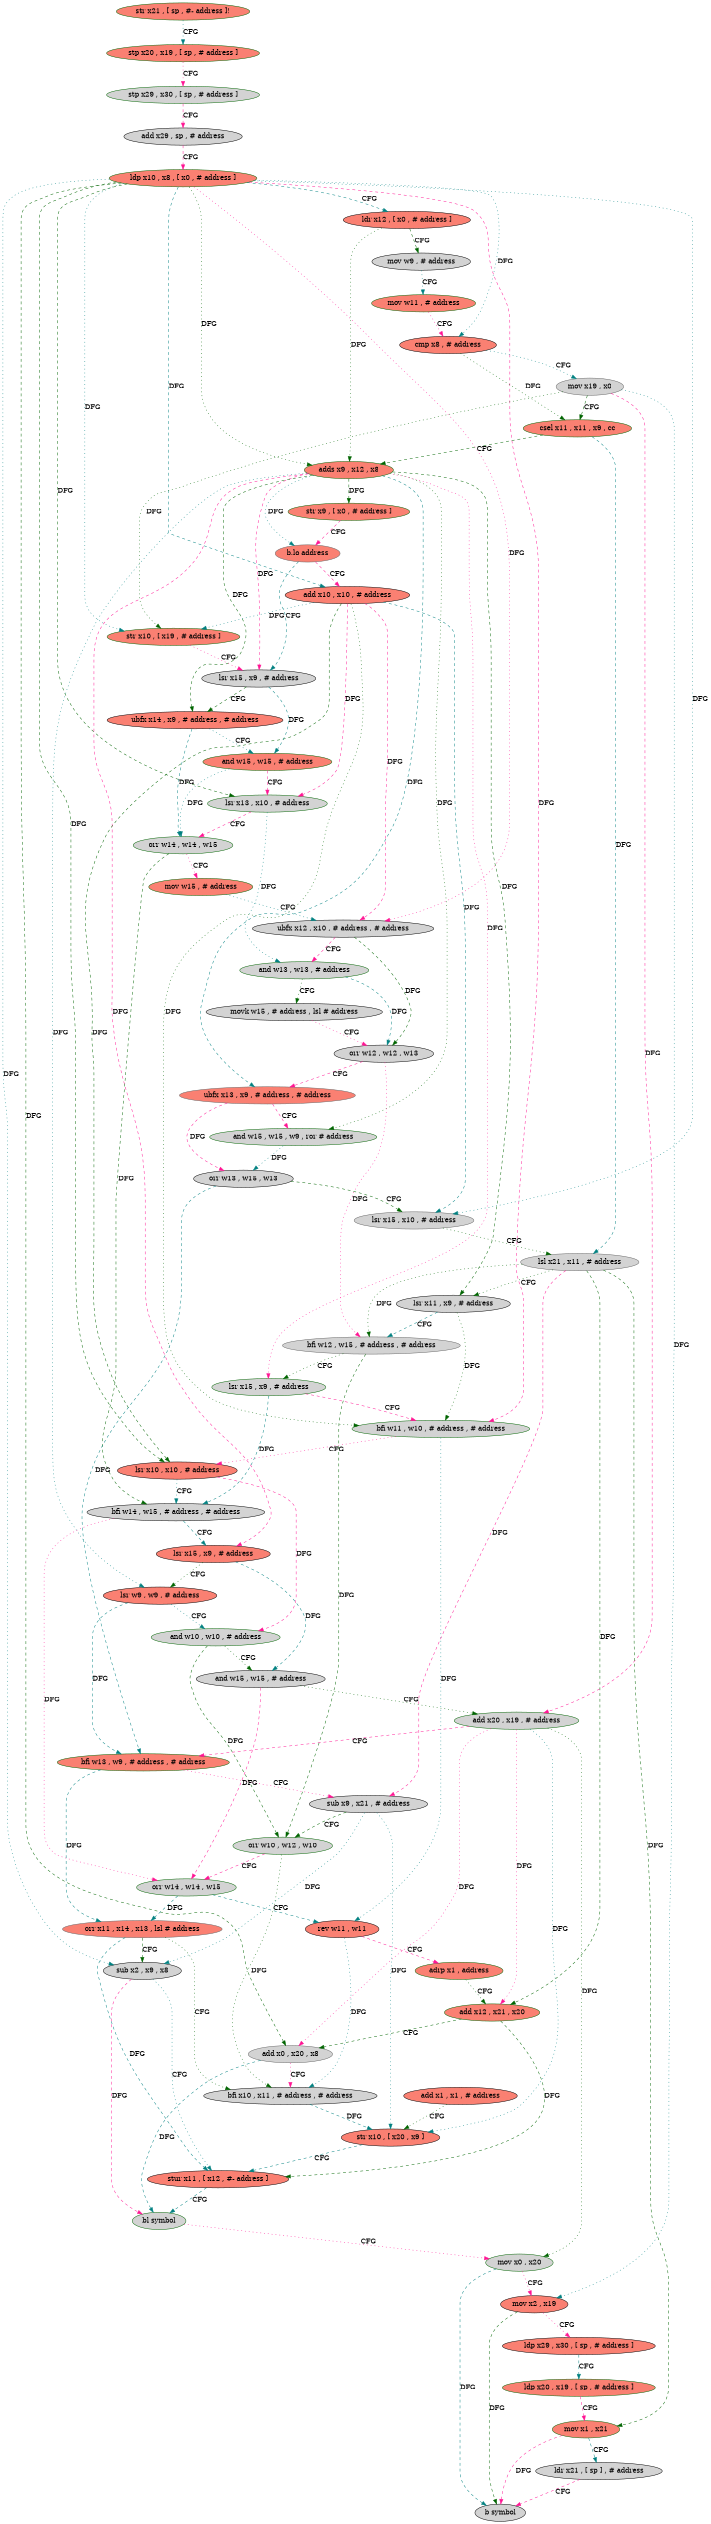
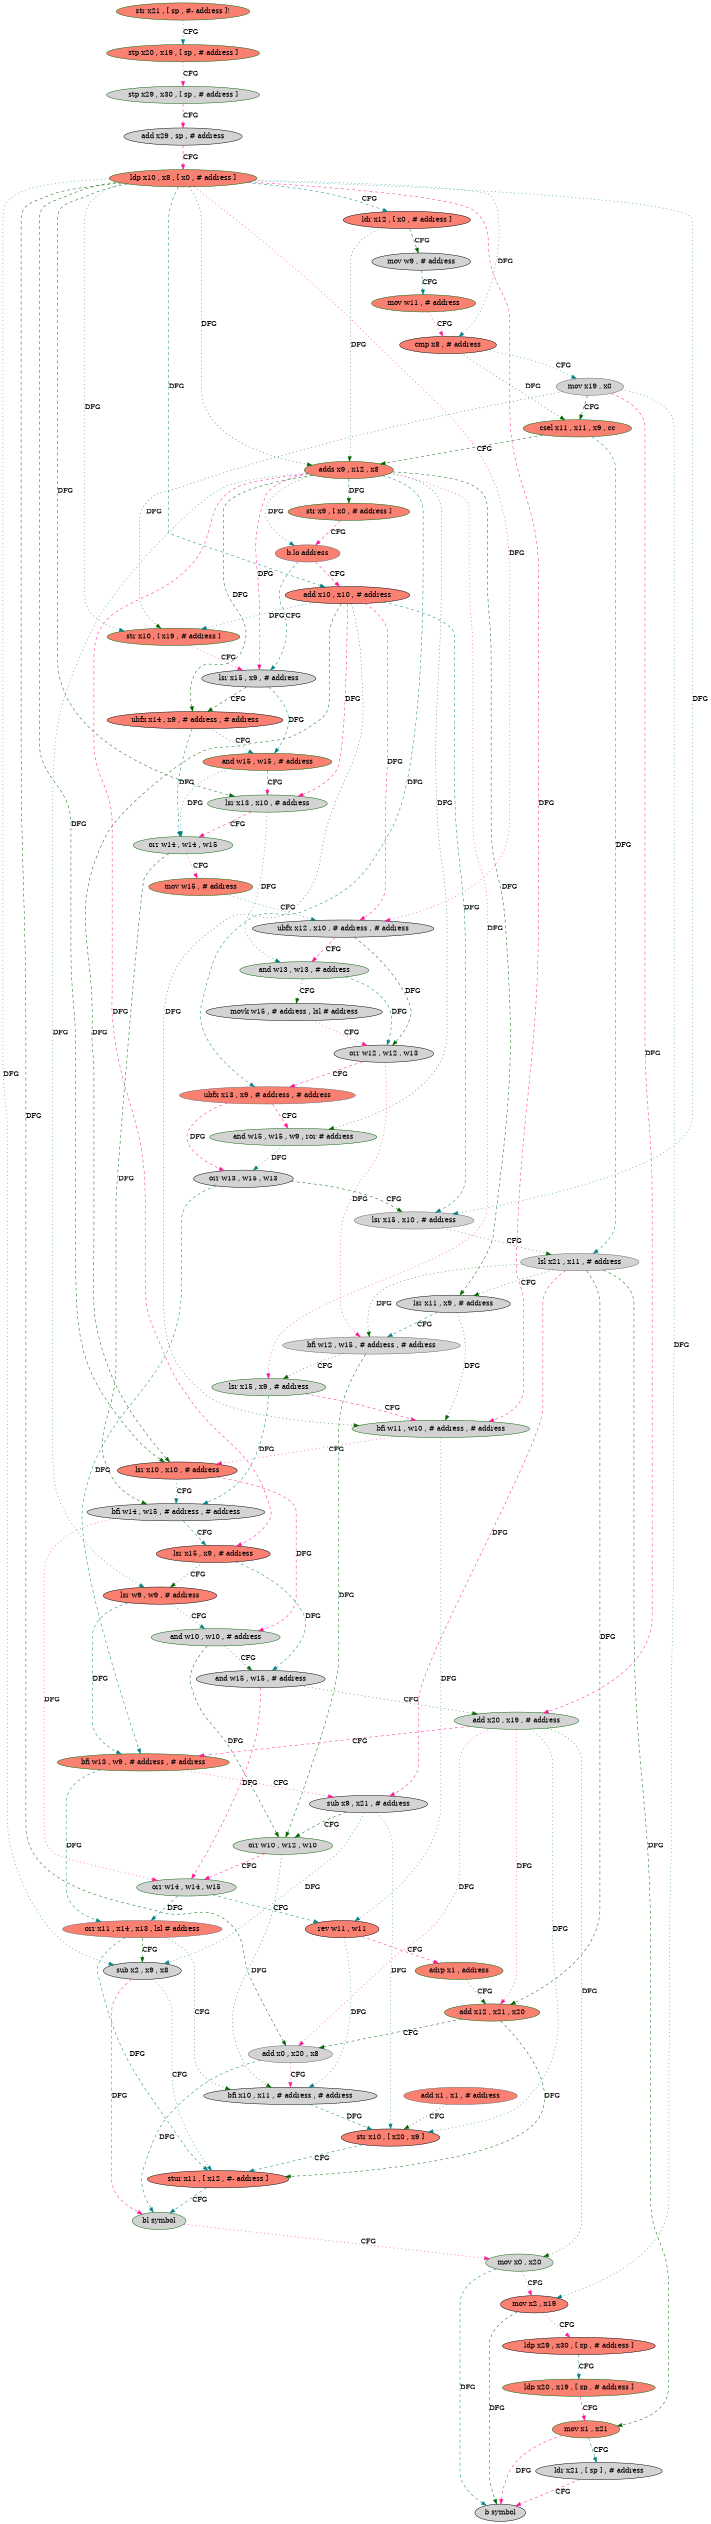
edge "mov w9 , # address" -> "mov w11 , # address": style dotted -> dashed
node "add x1 , x1 , # address": color black -> gray40
